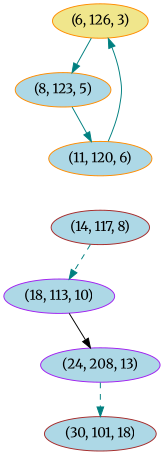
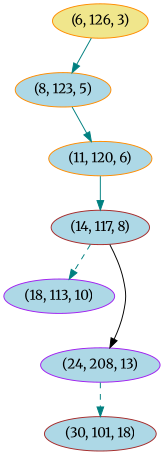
edge "(11, 120, 6)" -> "(6, 126, 3)": now "(11, 120, 6)" -> "(14, 117, 8)"
edge "(18, 113, 10)" -> "(24, 208, 13)": now "(14, 117, 8)" -> "(24, 208, 13)"
